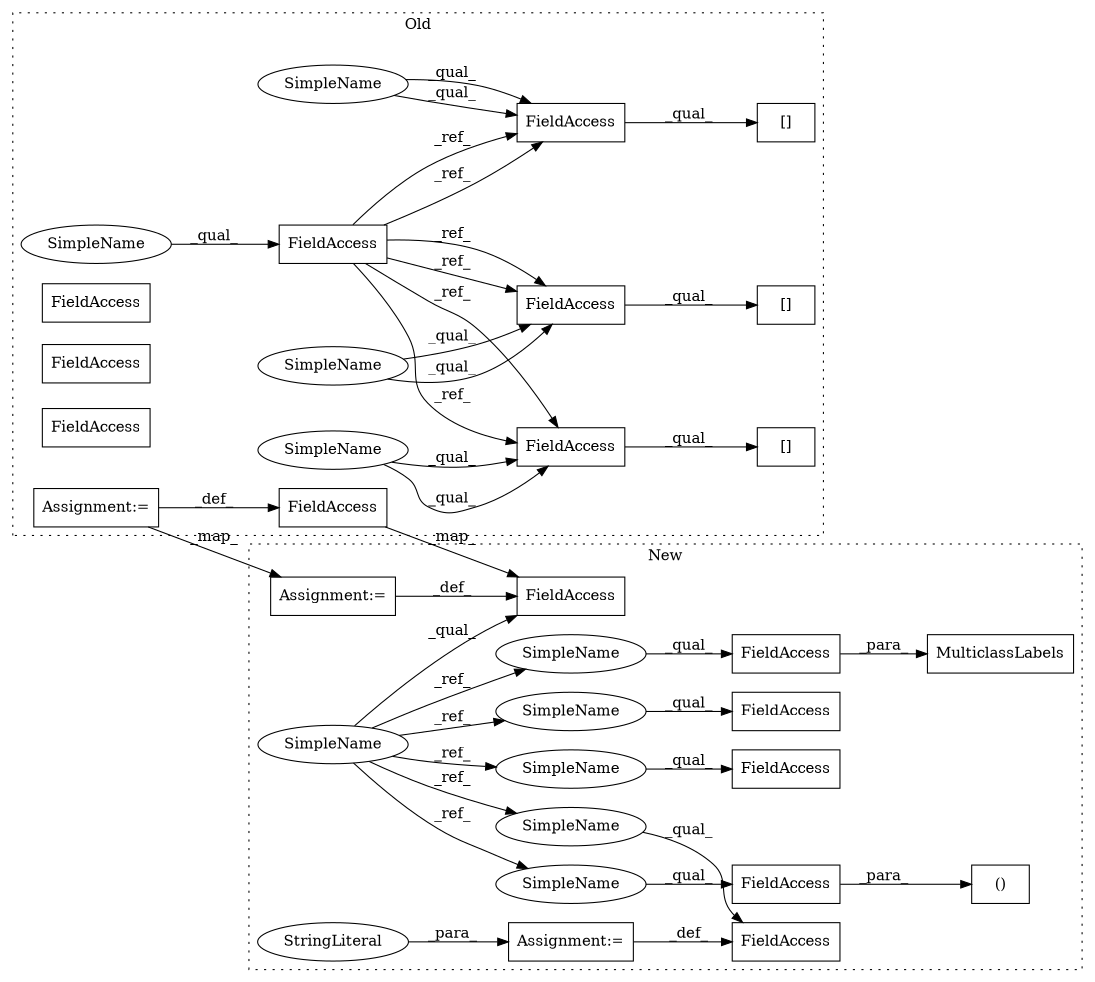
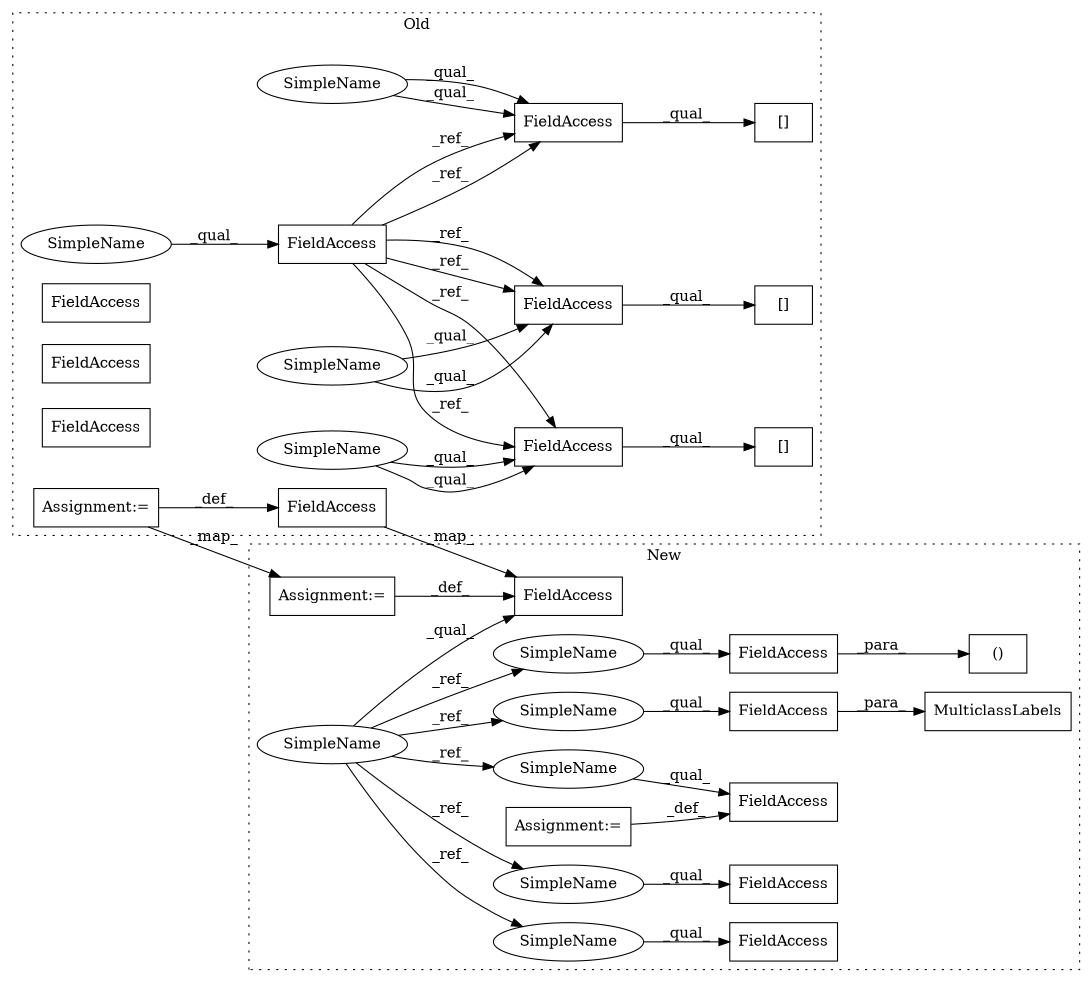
node "StringLiteral": removed
